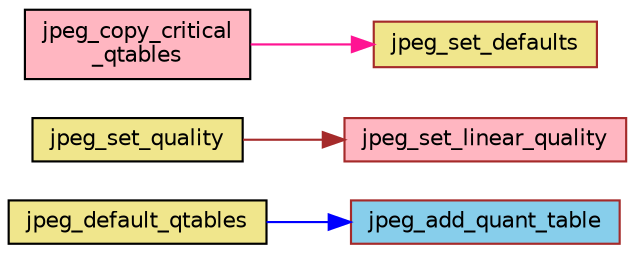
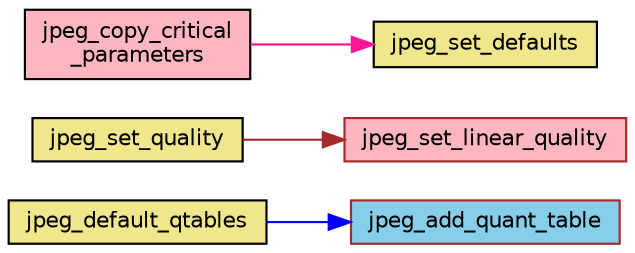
node "jpeg_copy_critical _qtables": label "jpeg_copy_critical _qtables" -> "jpeg_copy_critical _parameters"
node "jpeg_set_defaults": color brown -> black
